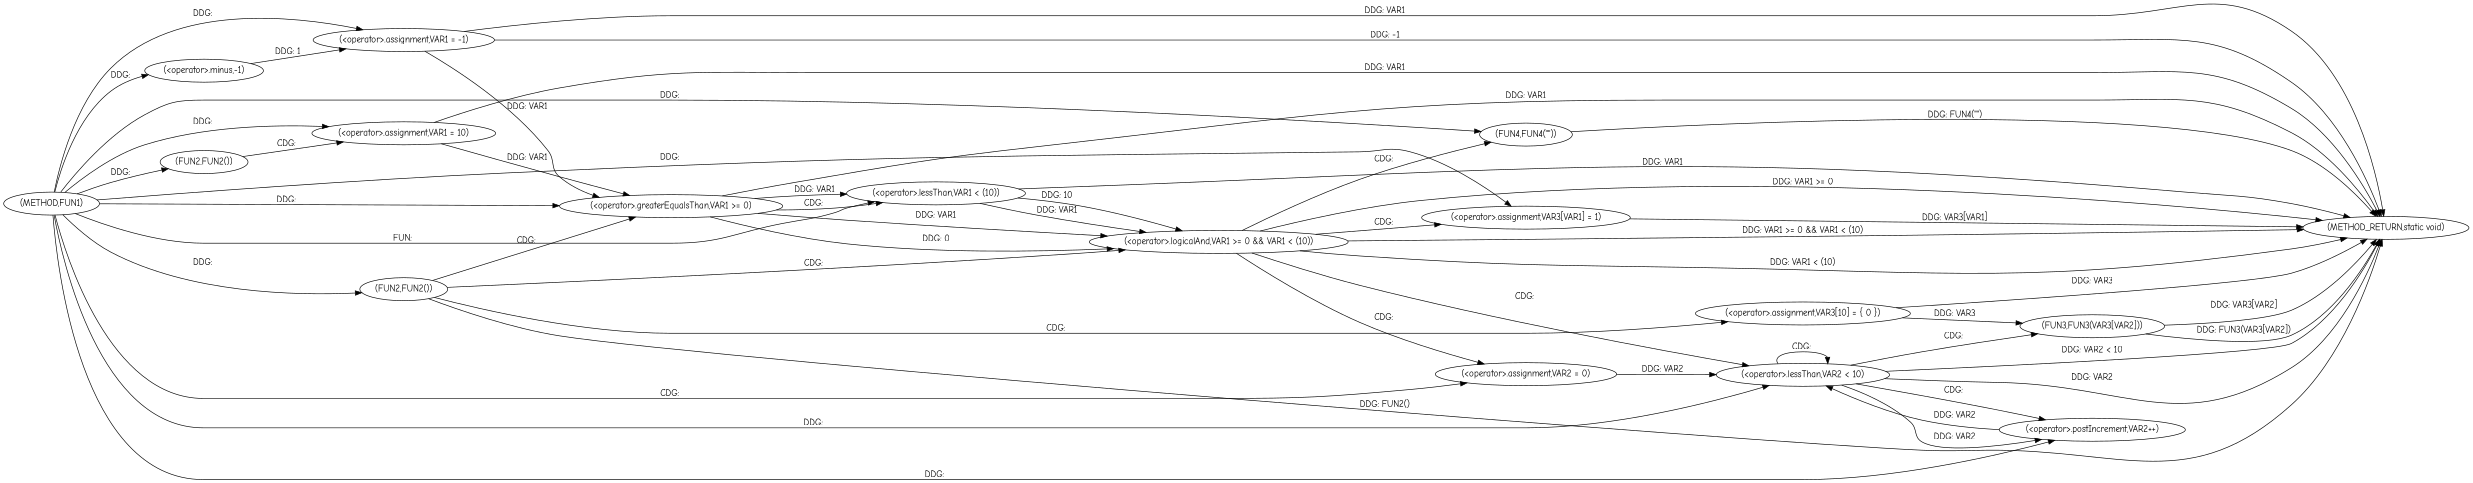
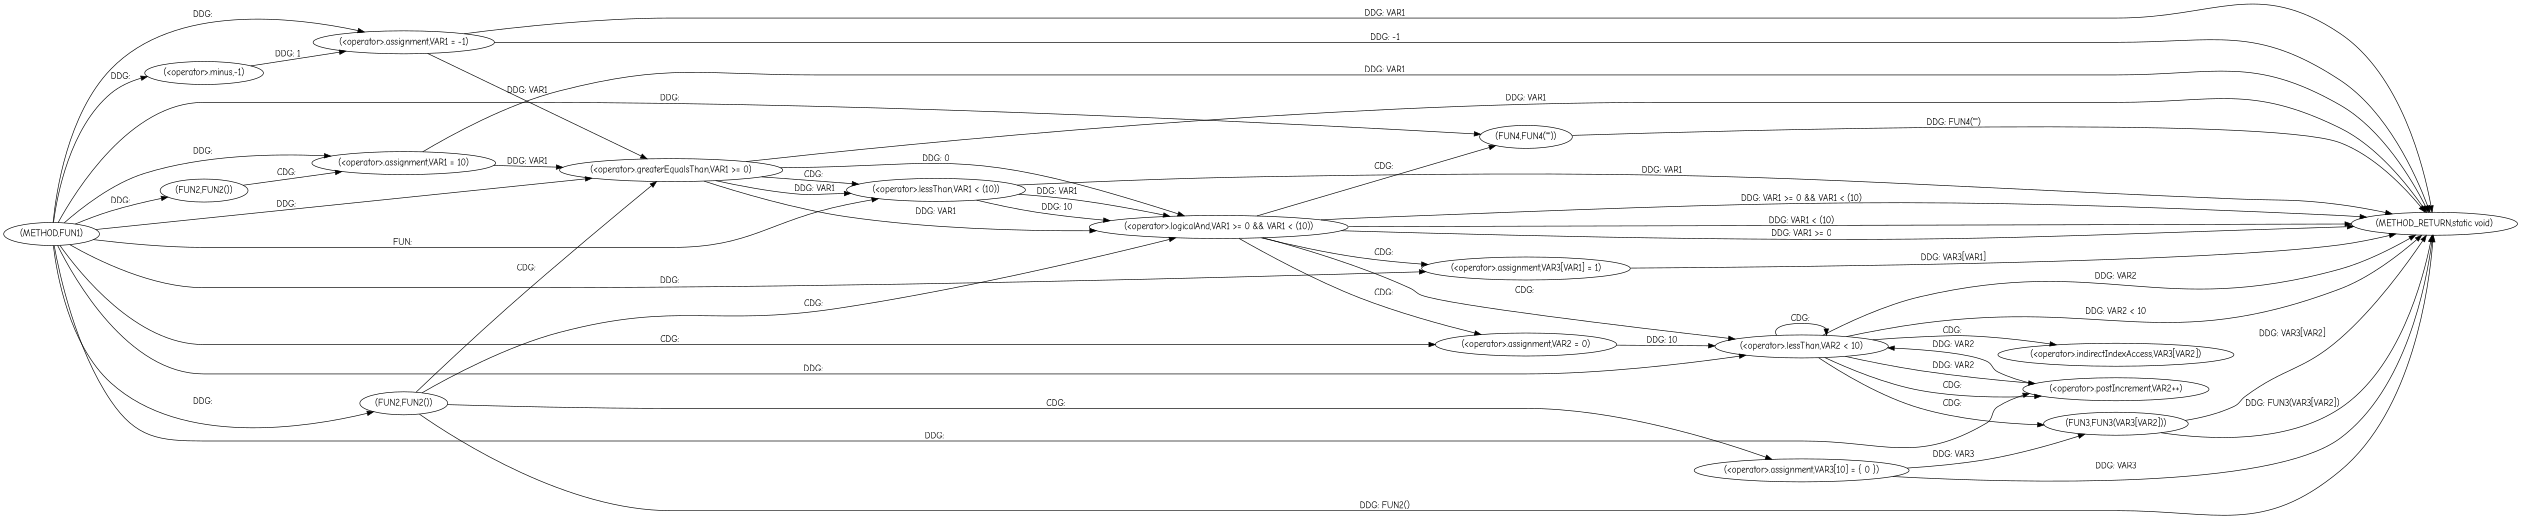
node "(<operator>.indirectIndexAccess,VAR3[VAR2])": added
edge "(<operator>.assignment,VAR2 = 0)" -> "(<operator>.lessThan,VAR2 < 10)": label "DDG: VAR2" -> "DDG: 10"
